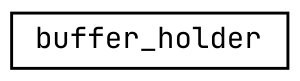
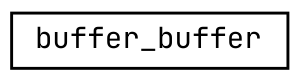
node "buffer_holder": label "buffer_holder" -> "buffer_buffer"
